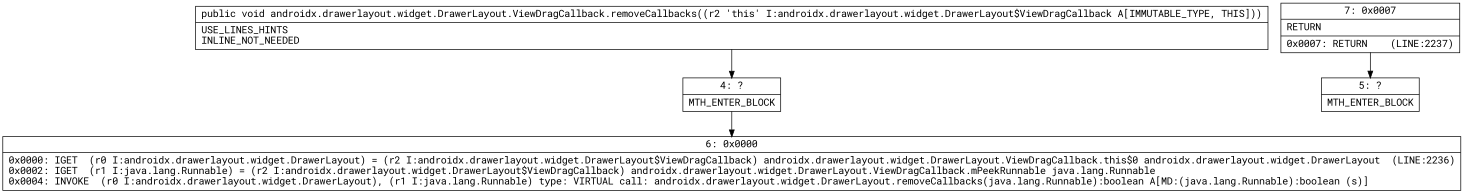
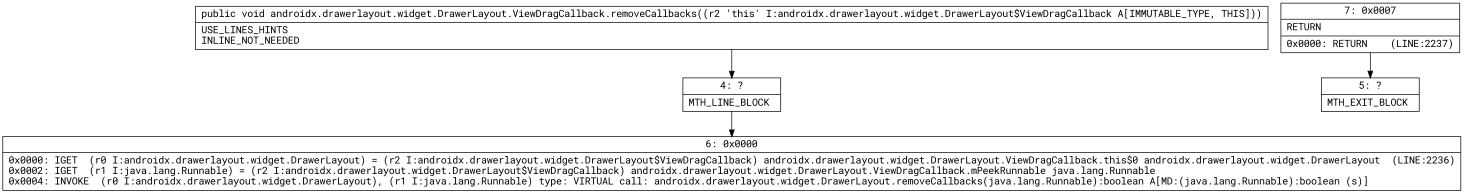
node "7: 0x0007": text "0x0007: RETURN    (LINE:2237)" -> "0x0000: RETURN    (LINE:2237)"
node "4: ?": text "MTH_ENTER_BLOCK" -> "MTH_LINE_BLOCK"
node "5: ?": text "MTH_ENTER_BLOCK" -> "MTH_EXIT_BLOCK"
